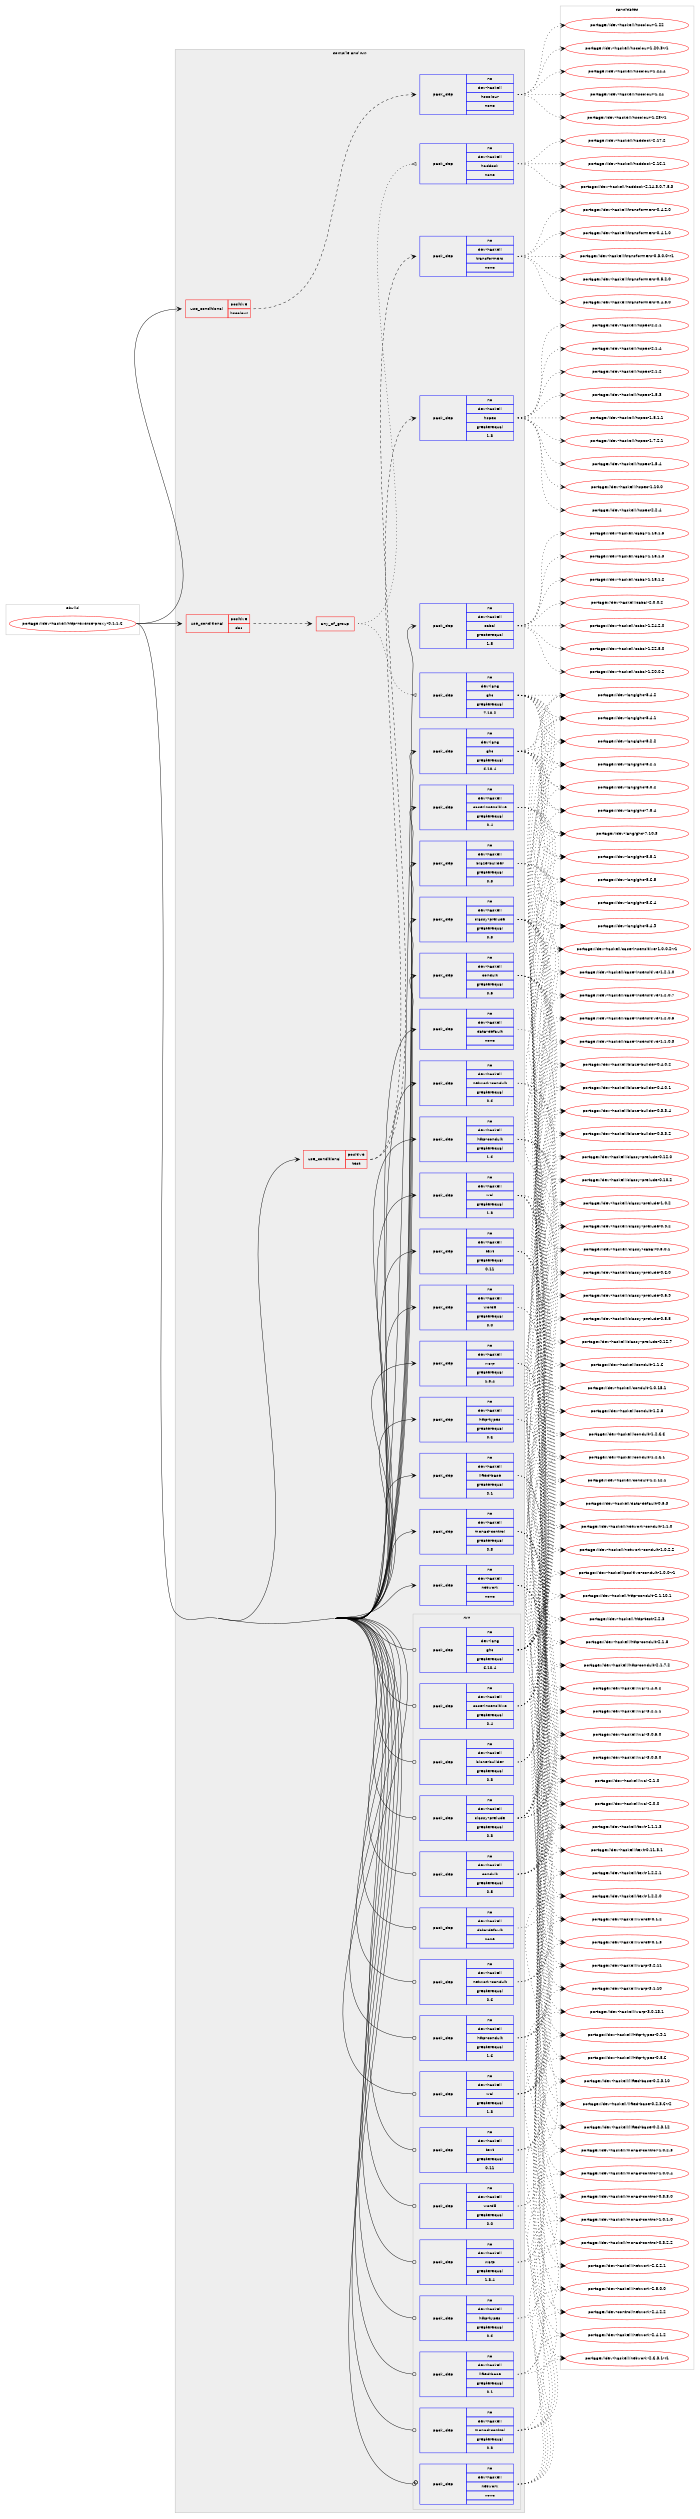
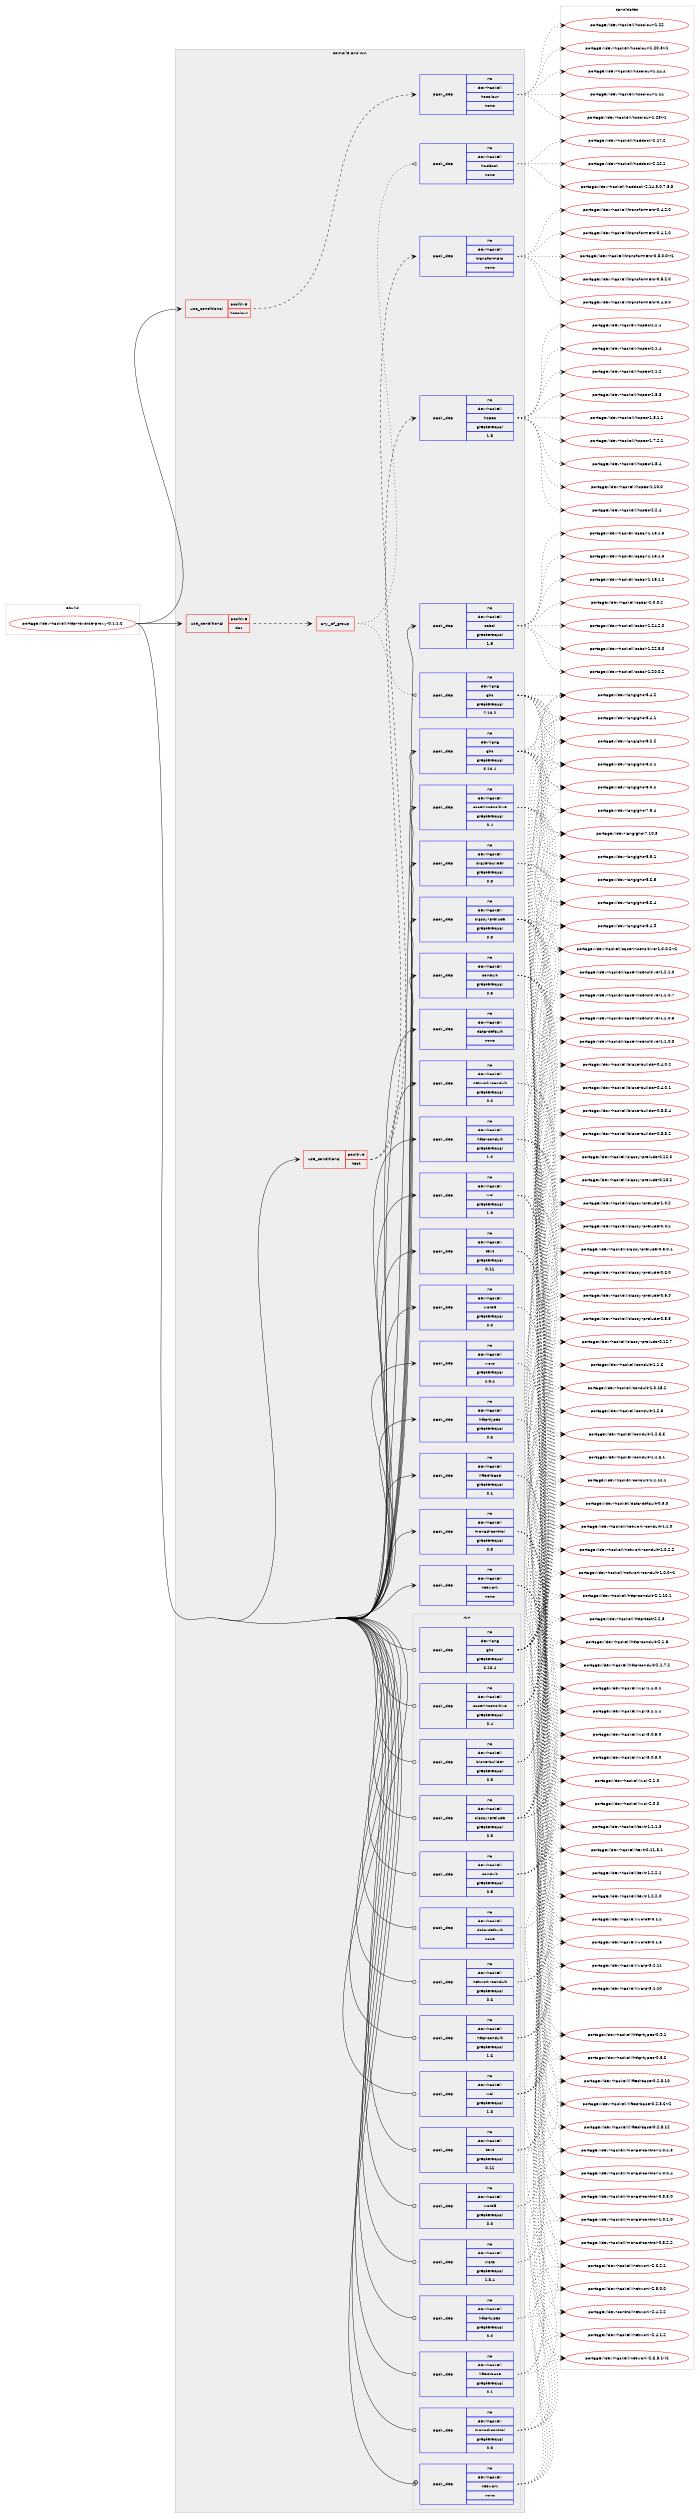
node "portage://dev-haskell/classy-cabal-0.8.0.1": label "portage://dev-haskell/classy-cabal-0.8.0.1" -> "portage://dev-haskell/classy-prelude-0.8.0.1"
node "portage://dev-haskell/positive-conduit-1.0.0-r1": label "portage://dev-haskell/positive-conduit-1.0.0-r1" -> "portage://dev-haskell/network-conduit-1.0.0-r1"
node "portage://dev-haskell/warp-3.0.13.1": removed
